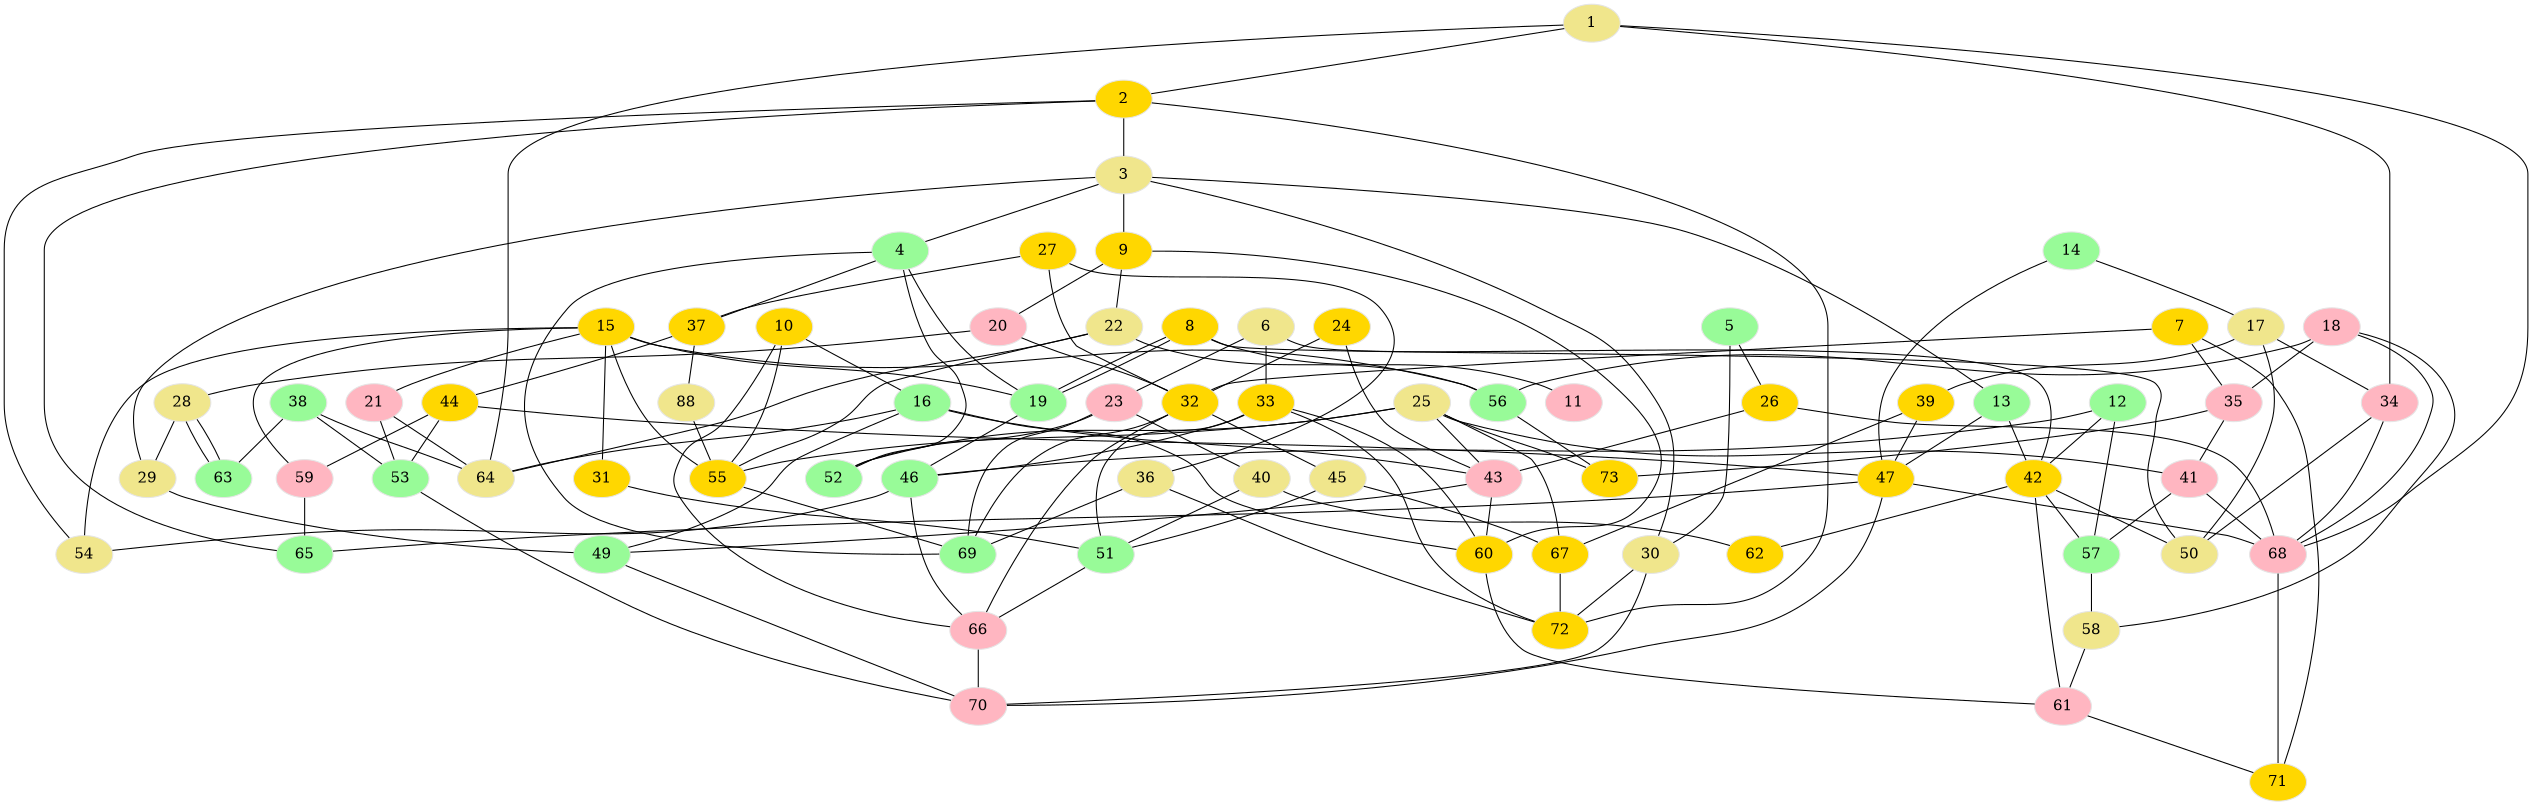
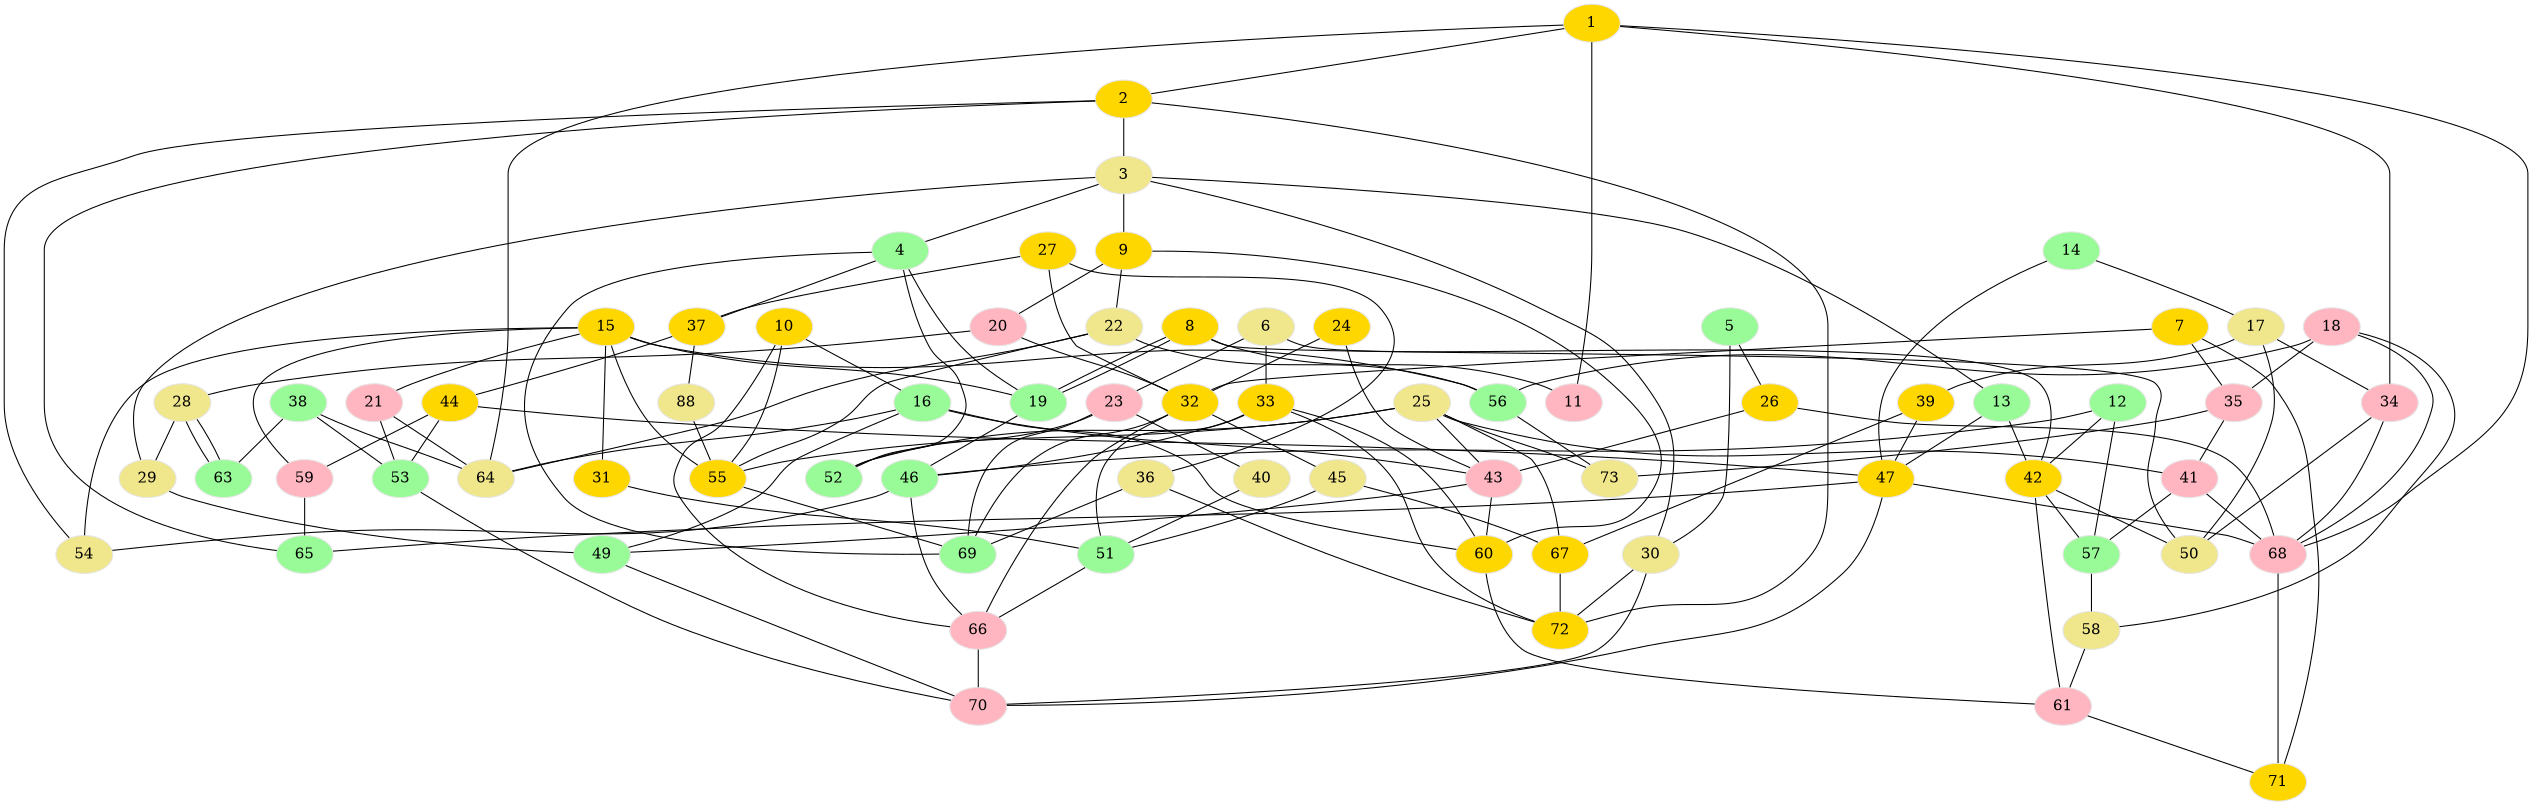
node "1": fillcolor khaki -> gold
edge "1" -- "11": added
node "73": fillcolor gold -> khaki
node "62": removed
